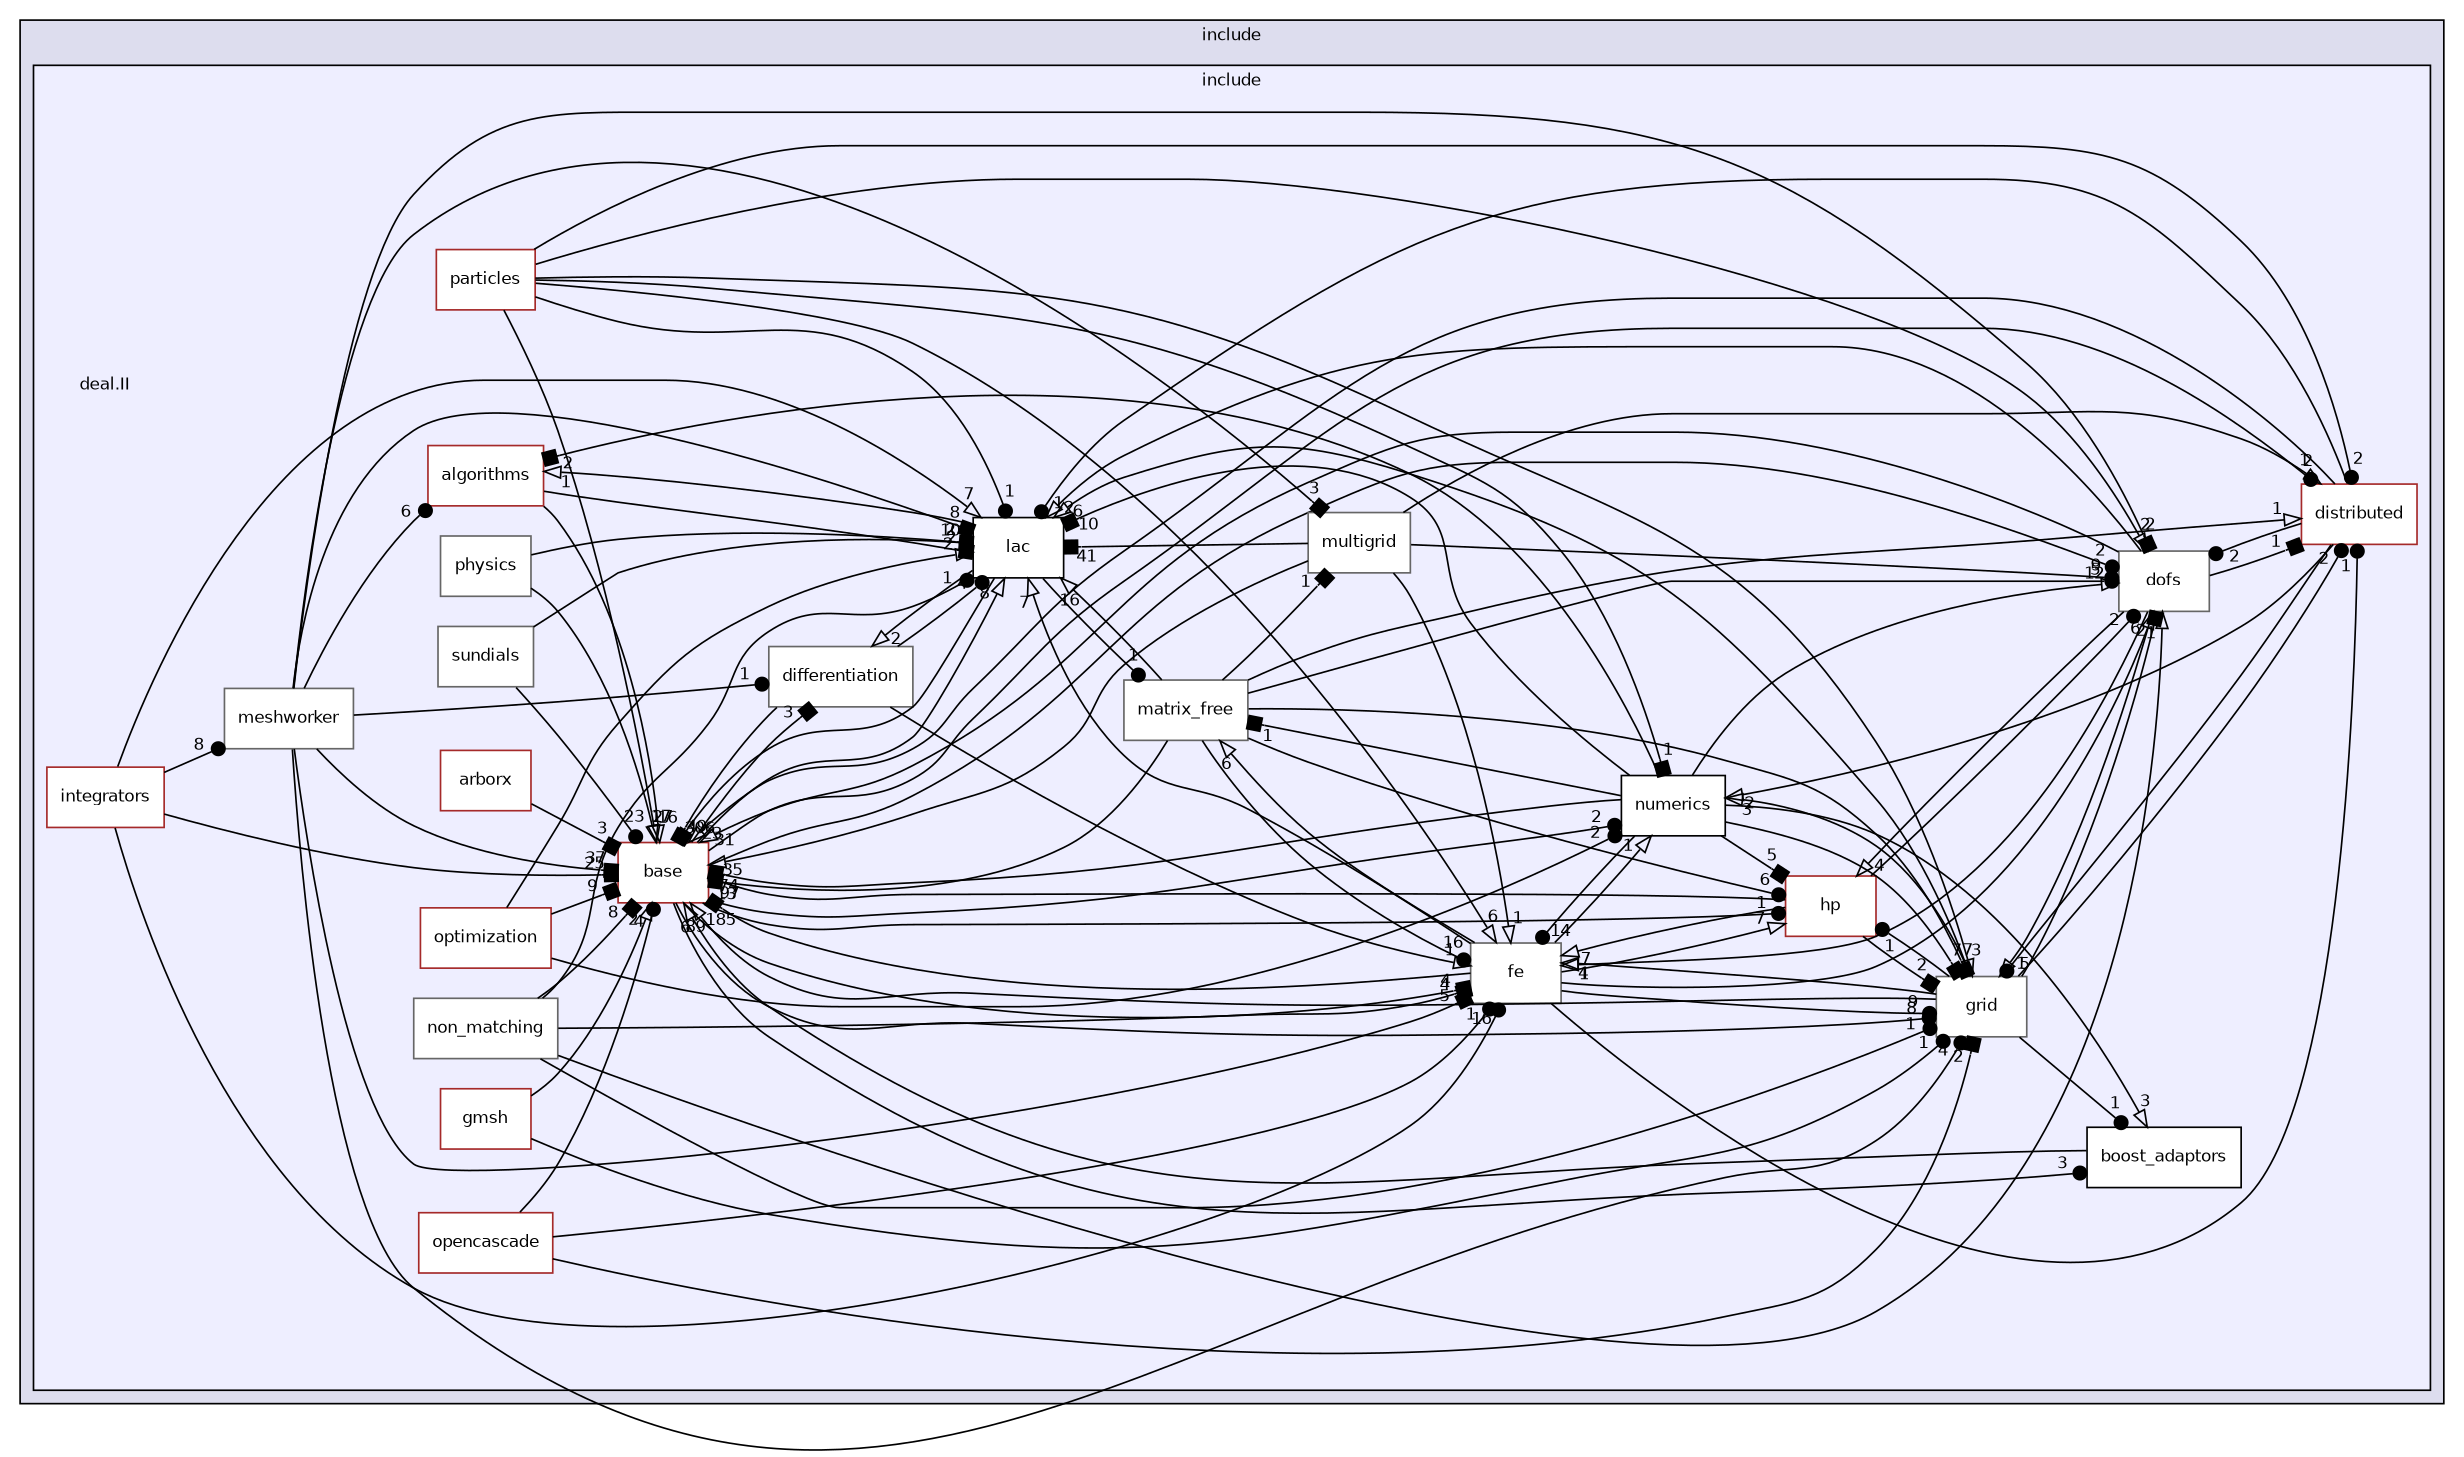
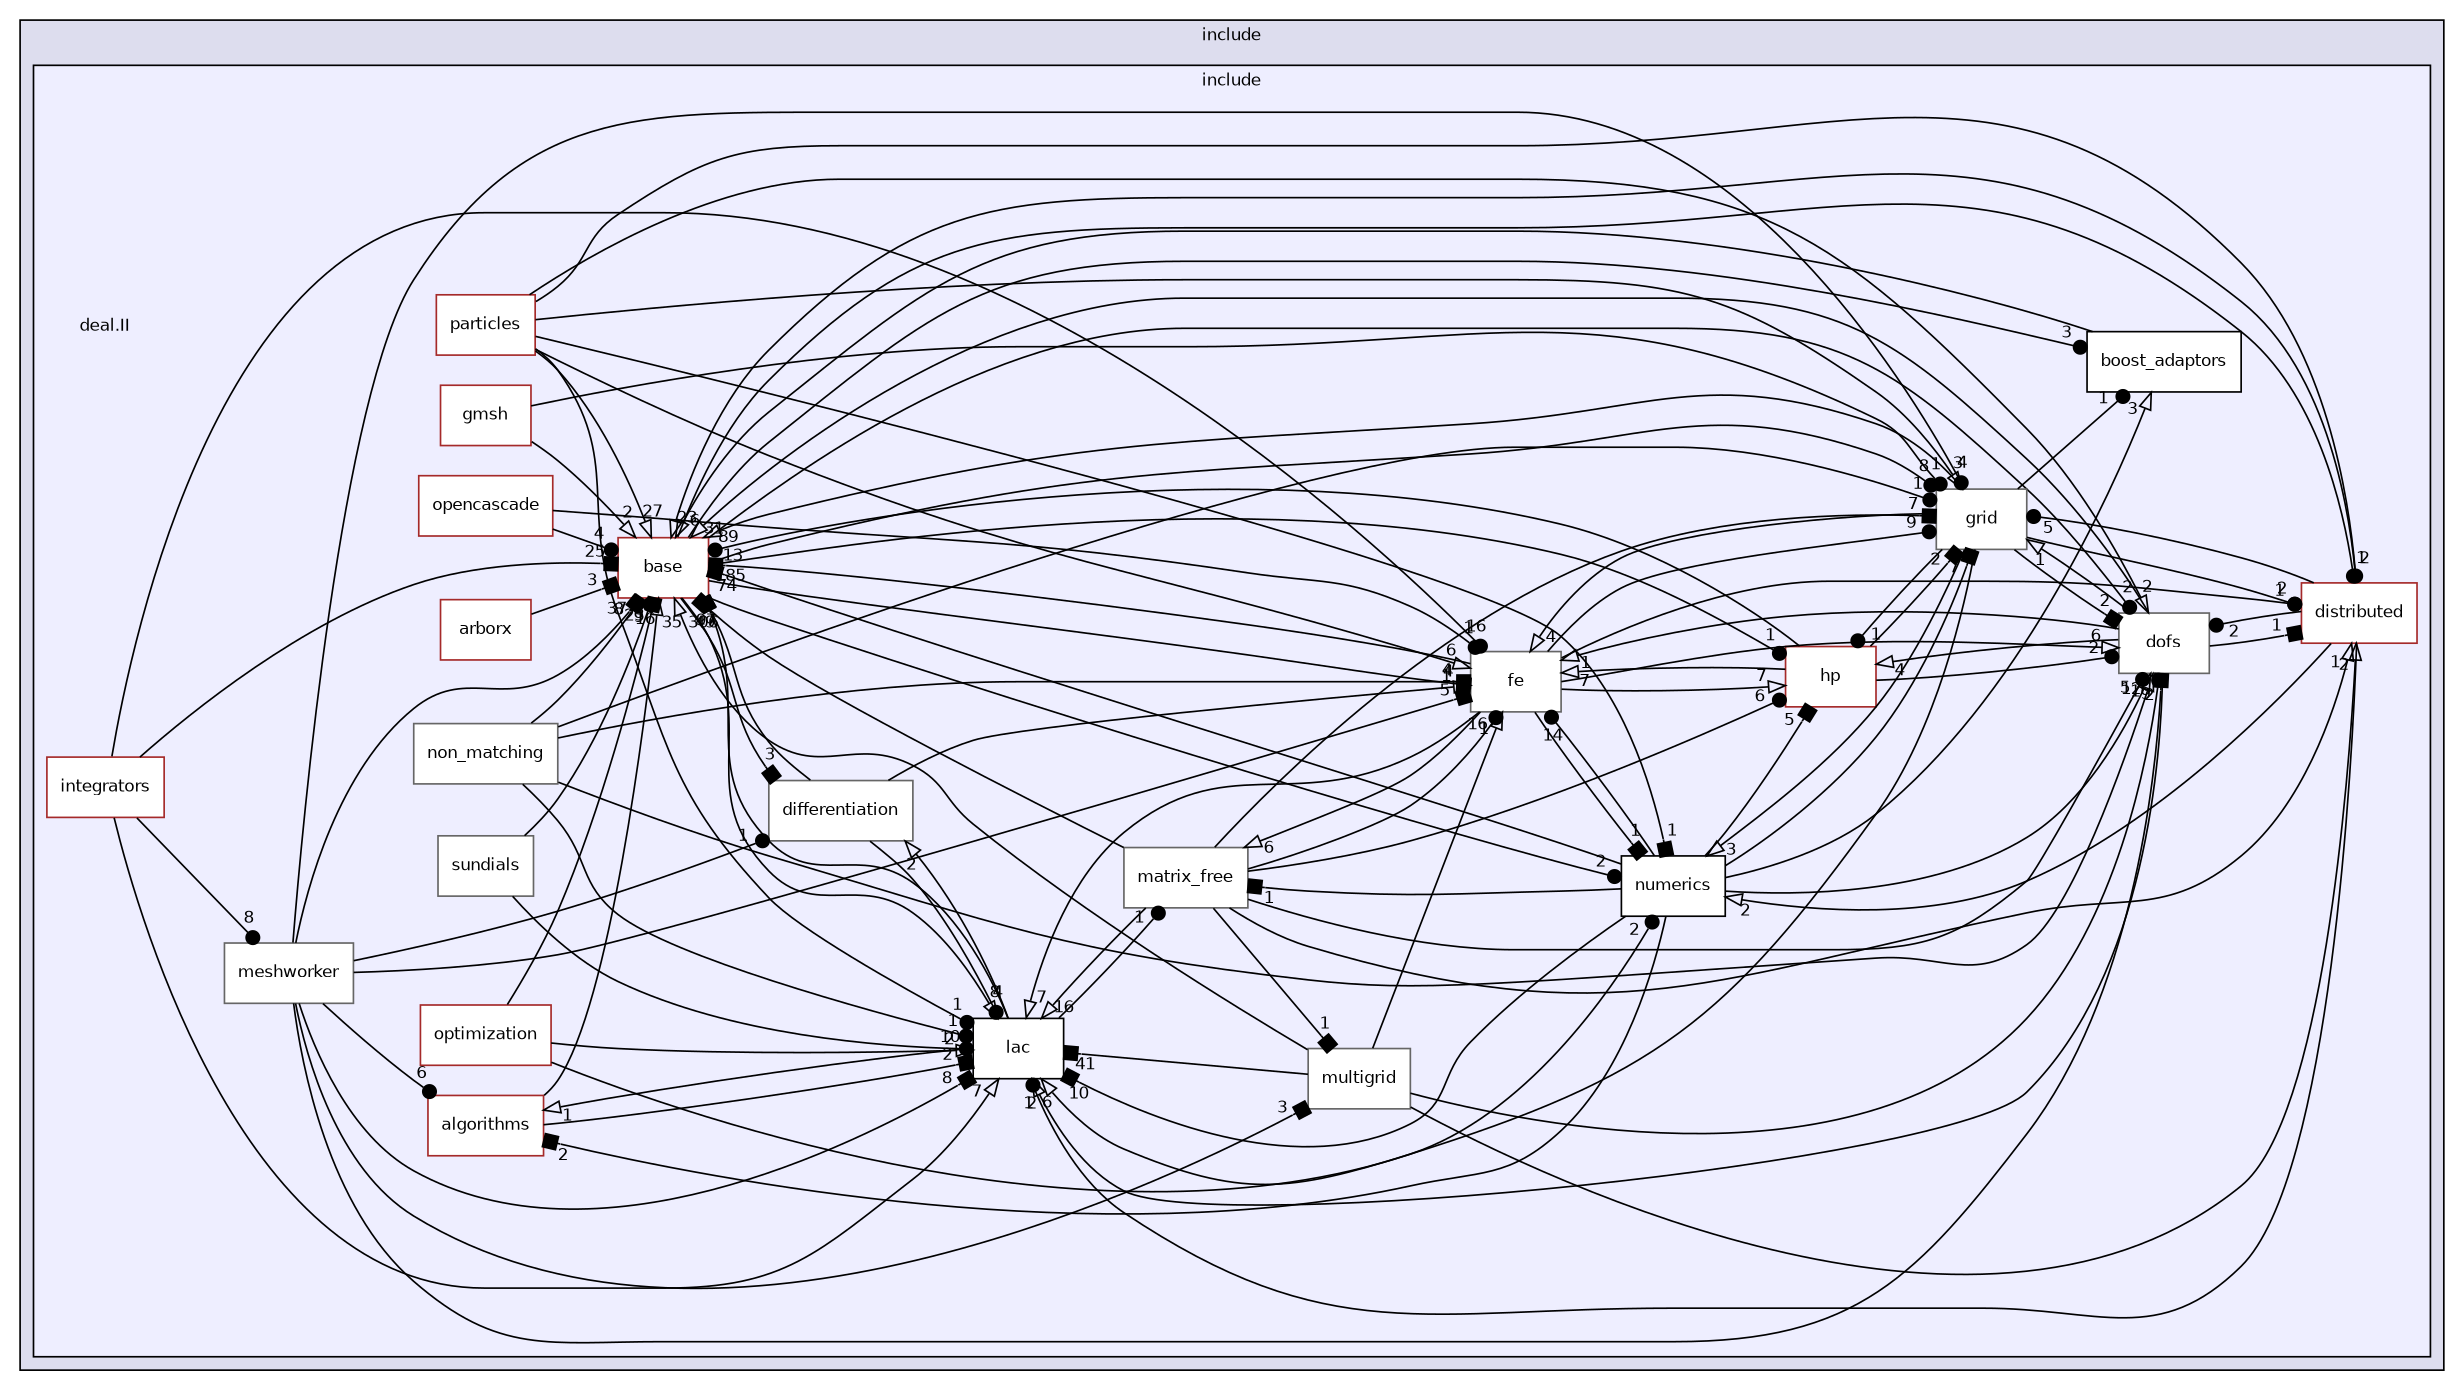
node "physics": removed
edge "fe" -> "numerics": arrowhead onormal -> box
edge "opencascade" -> "grid": removed
